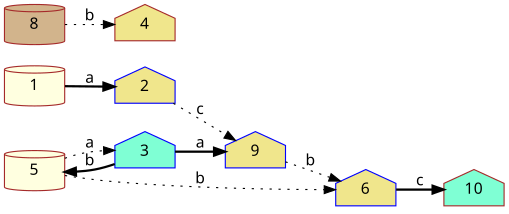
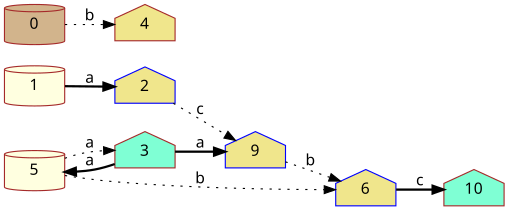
node "8": label "8" -> "0"
node "3": color blue -> brown
edge "3" -> "5": label "b" -> "a"
